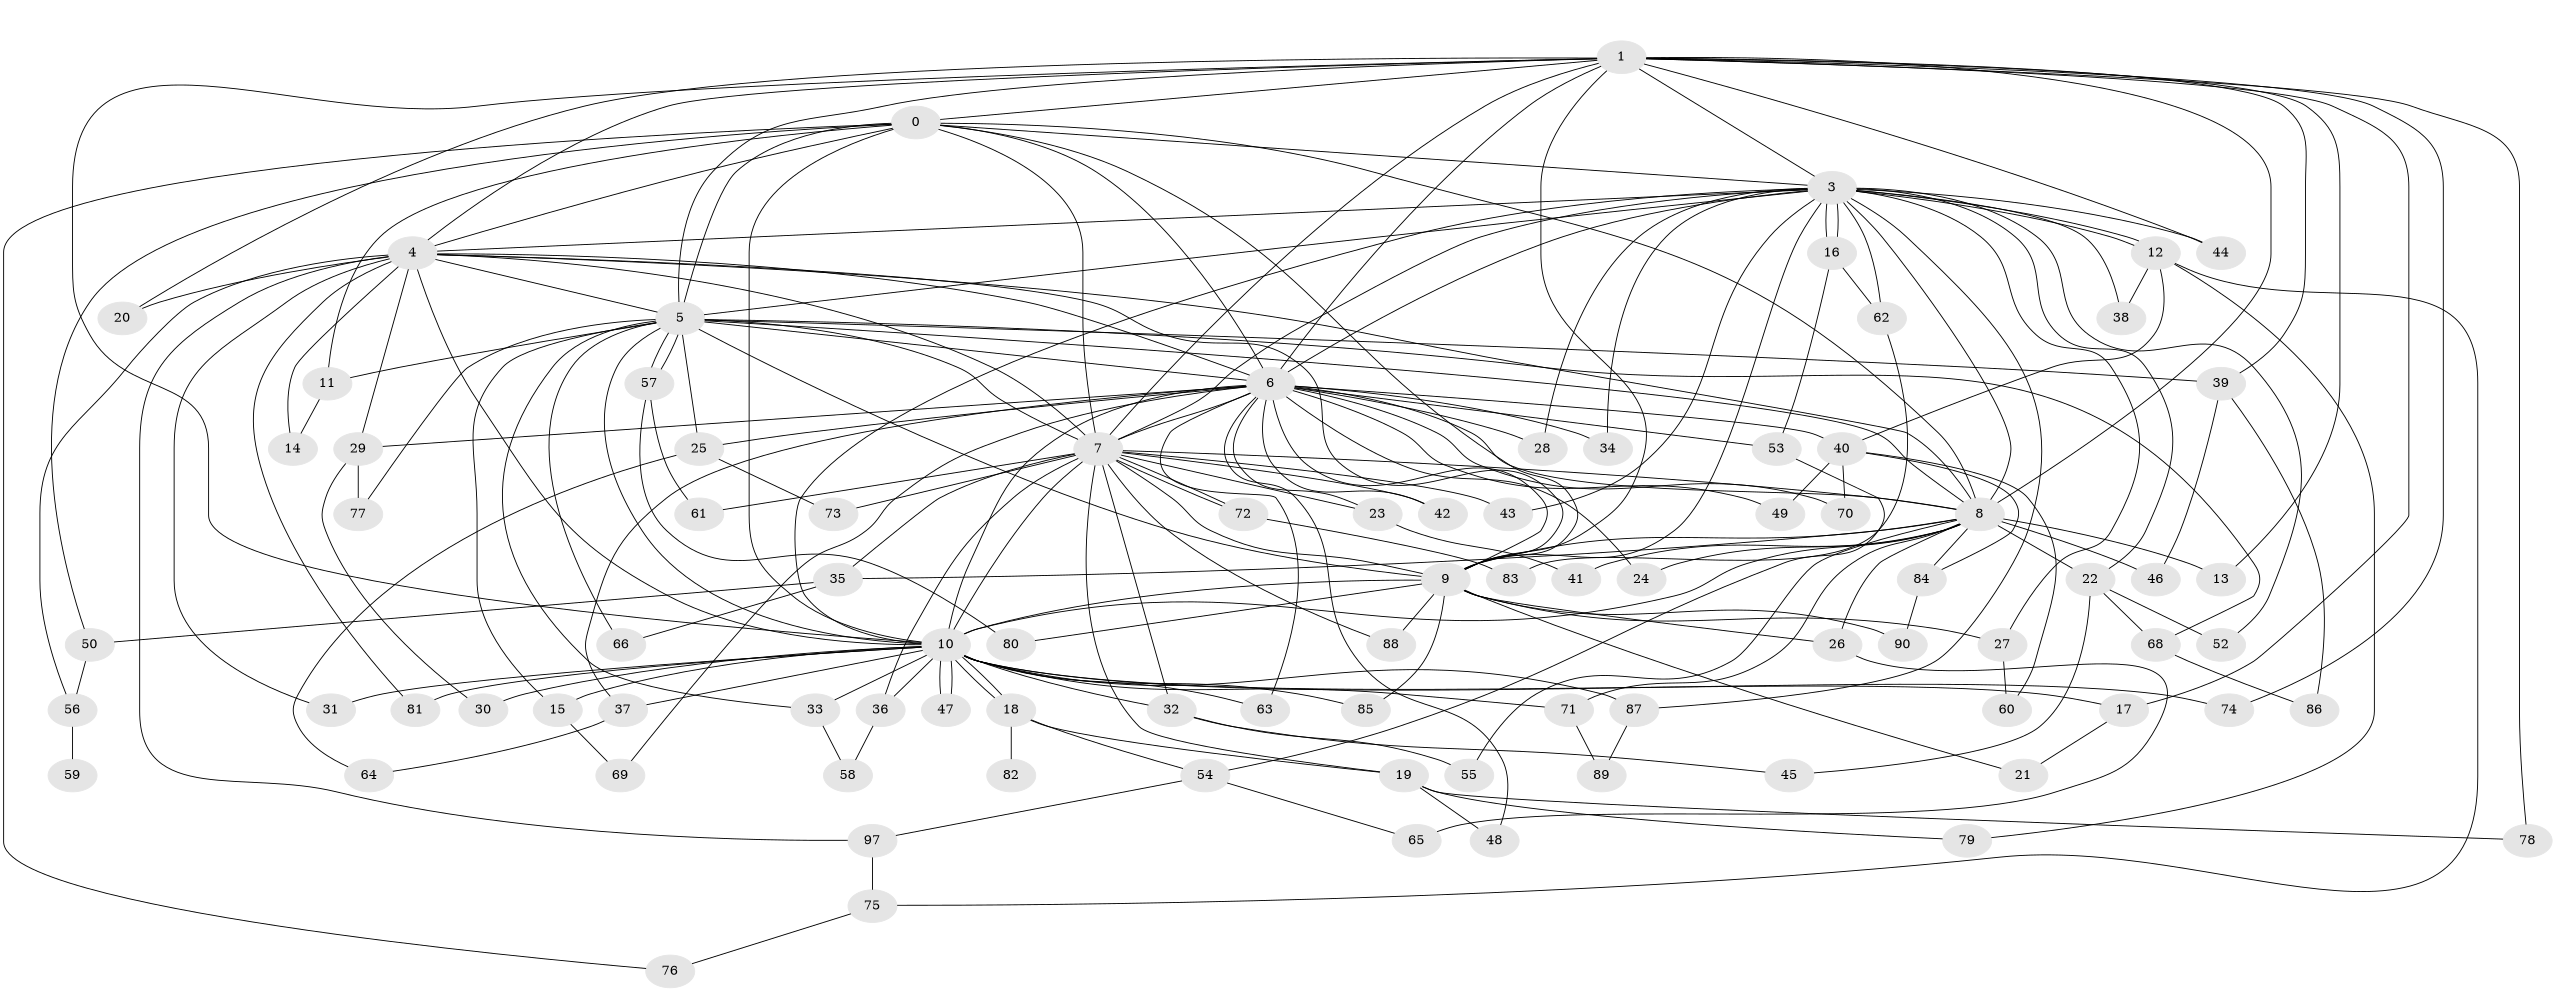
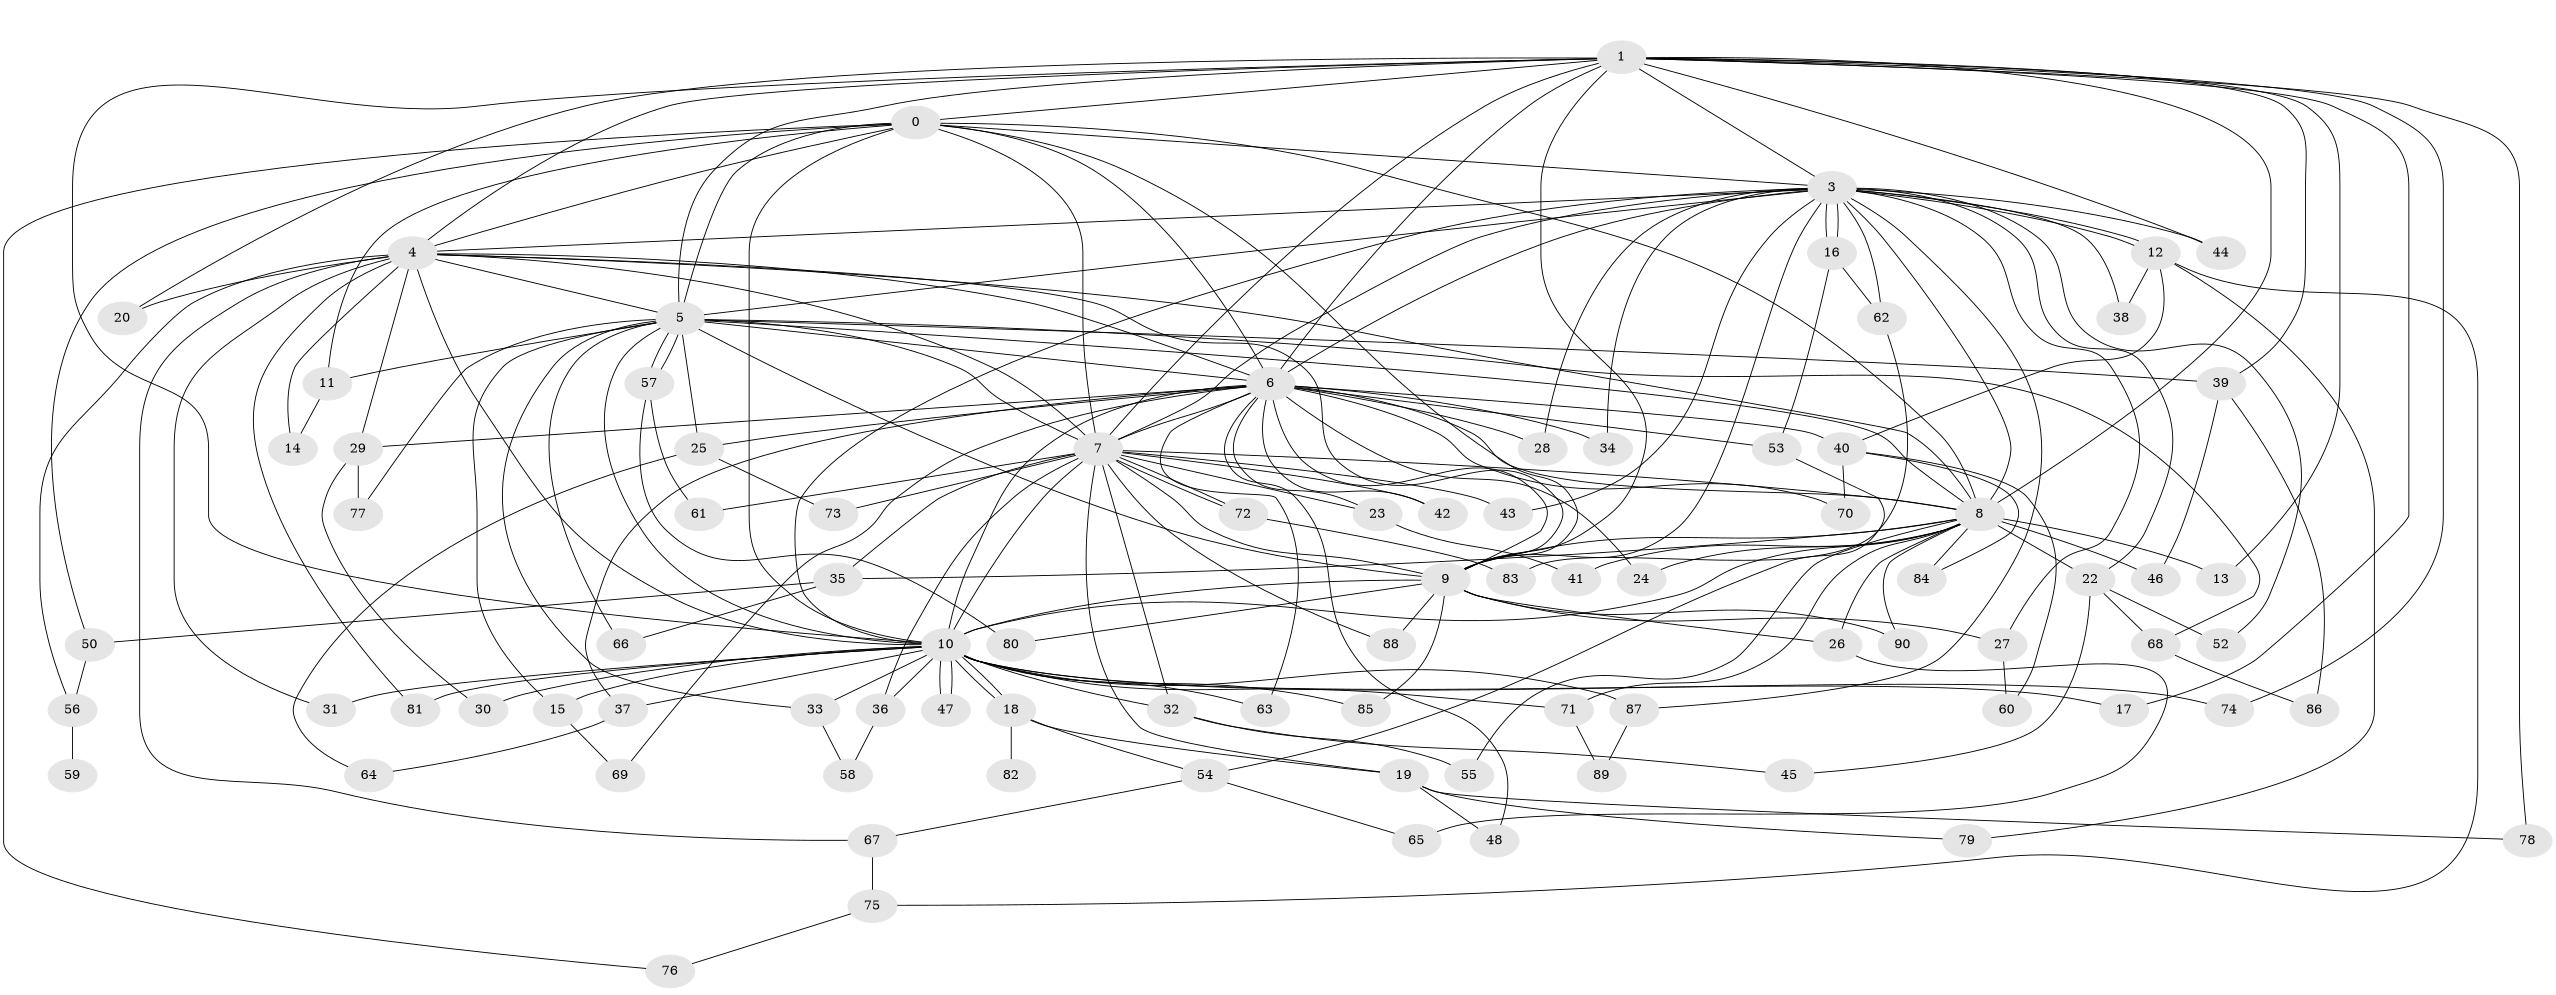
node "49": removed
edge "84" -- "90": now "8" -- "90"
node "21": removed
node "97": label "97" -> "67"
